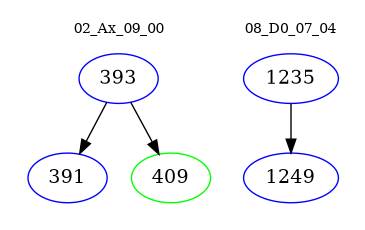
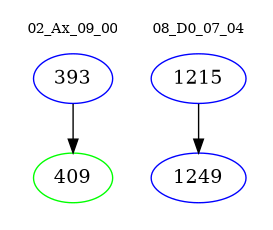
node "1235": label "1235" -> "1215"
node "391": removed
